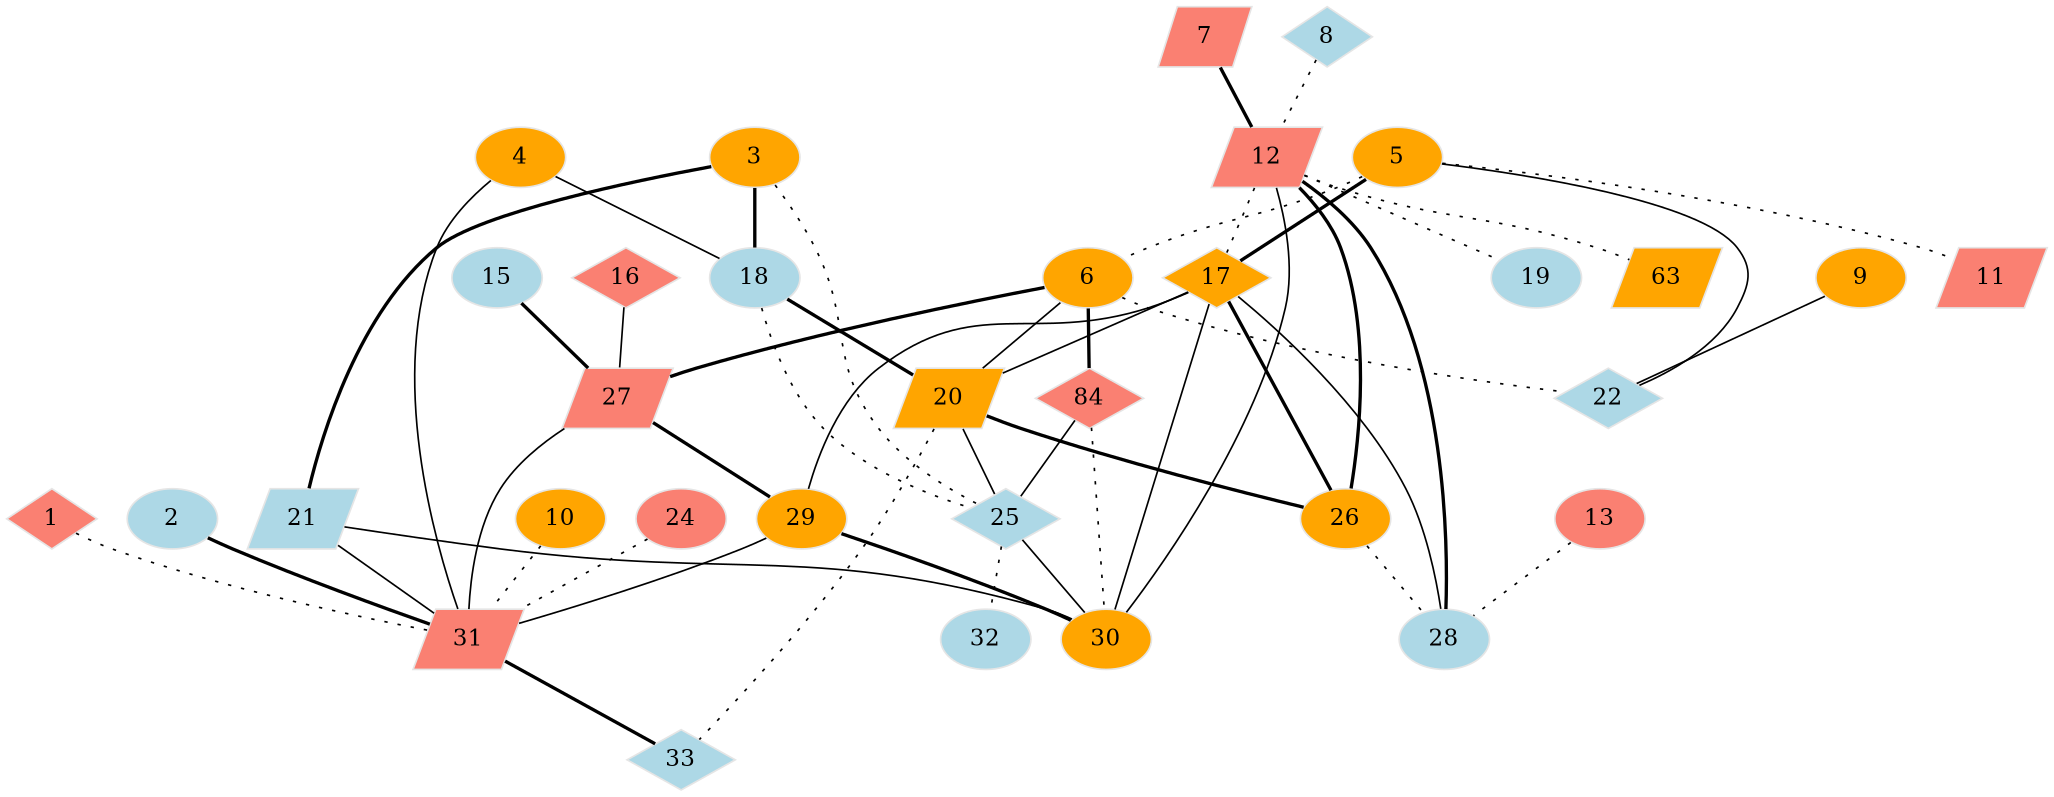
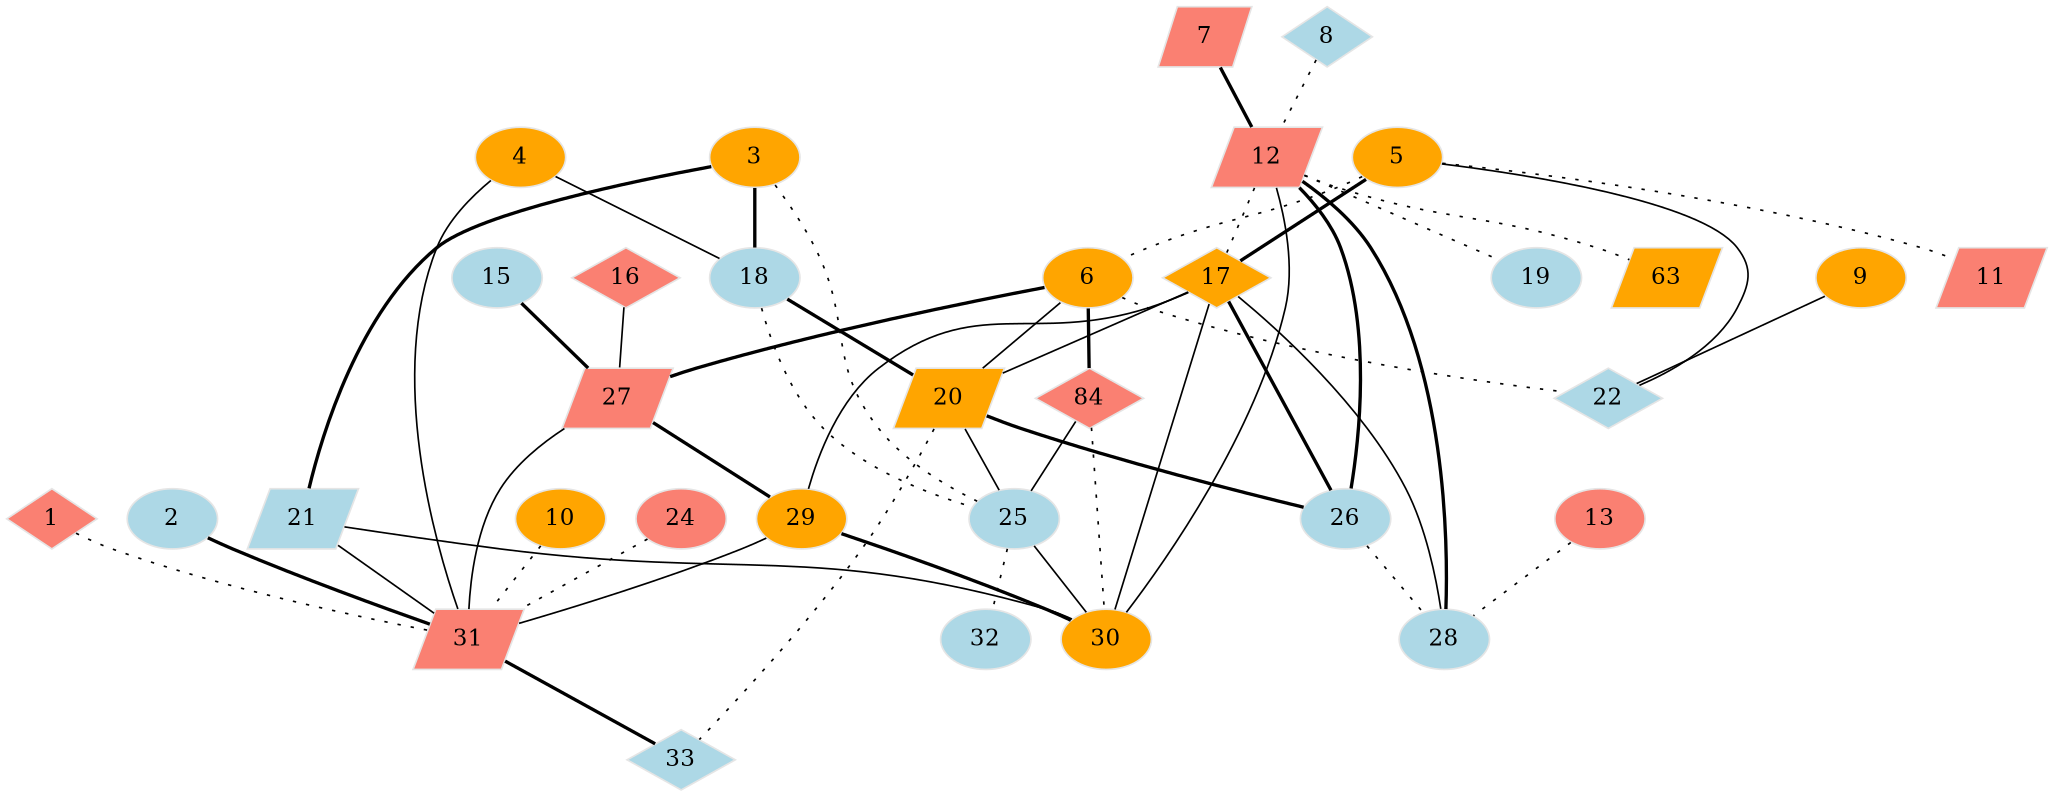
node "25": shape diamond -> ellipse
node "26": fillcolor orange -> lightblue
